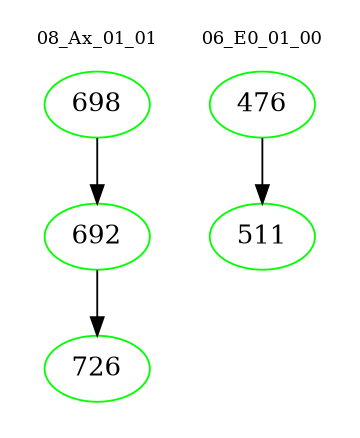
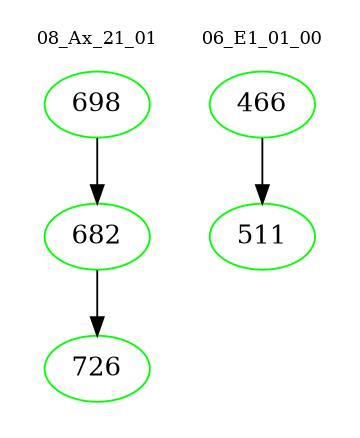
cluster "08_Ax_01_01": label "08_Ax_01_01" -> "08_Ax_21_01"
cluster "06_E0_01_00": label "06_E0_01_00" -> "06_E1_01_00"
node "476": label "476" -> "466"
node "692": label "692" -> "682"
